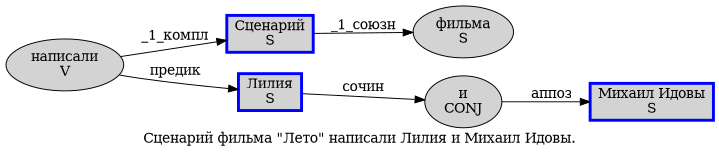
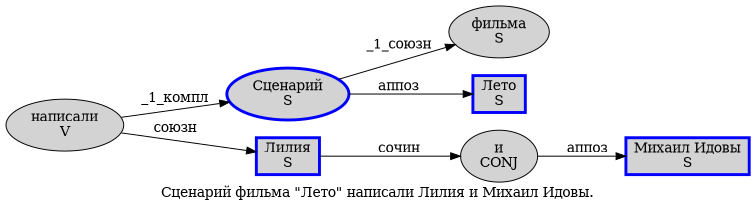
node "Сценарий S": shape box -> ellipse
edge "написали V" -> "Лилия S": label "предик" -> "союзн"
node "Лето S": added
